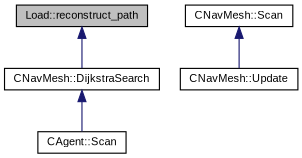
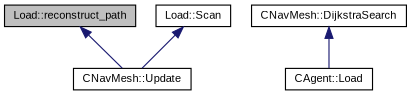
node "CNavMesh::Scan": label "CNavMesh::Scan" -> "Load::Scan"
edge "CNavMesh::DijkstraSearch" -> "Load::reconstruct_path": now "CNavMesh::Update" -> "Load::reconstruct_path"
node "CAgent::Scan": label "CAgent::Scan" -> "CAgent::Load"
